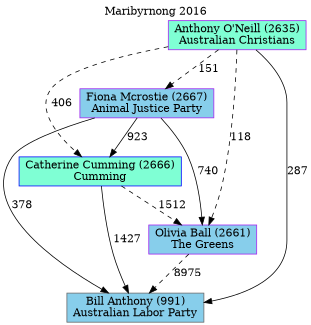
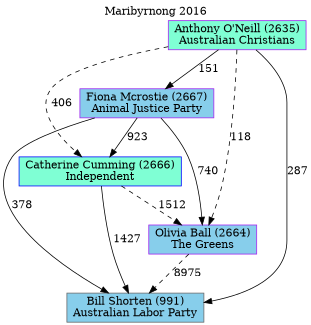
edge "Anthony O'Neill (2635) Australian Christians" -> "Fiona Mcrostie (2667) Animal Justice Party": style dashed -> solid
node "Catherine Cumming (2666) Cumming": label "Catherine Cumming (2666) Cumming" -> "Catherine Cumming (2666) Independent"
node "Olivia Ball (2661) The Greens": label "Olivia Ball (2661) The Greens" -> "Olivia Ball (2664) The Greens"
node "Bill Anthony (991) Australian Labor Party": label "Bill Anthony (991) Australian Labor Party" -> "Bill Shorten (991) Australian Labor Party"
